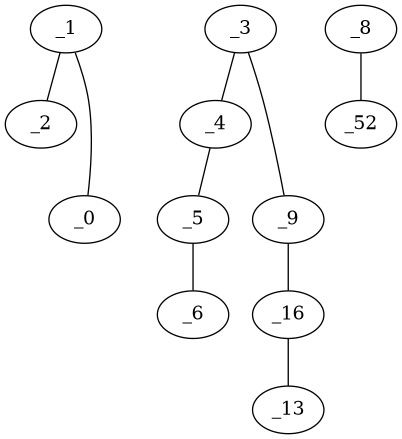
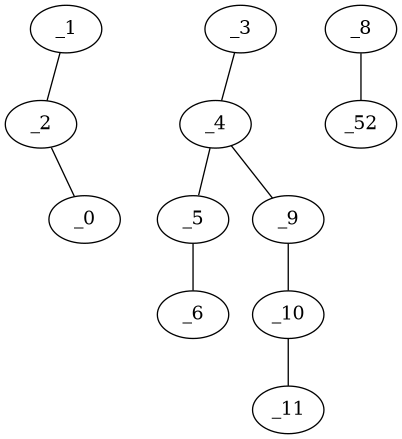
edge "_1" -- "_0": now "_2" -- "_0"
edge "_3" -- "_9": now "_4" -- "_9"
node "_16": label "_16" -> "_10"
node "_13": label "_13" -> "_11"
